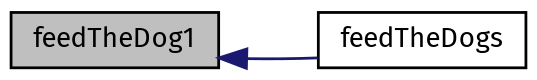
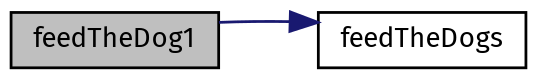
edge "feedTheDogs" -> "feedTheDog1": reversed
